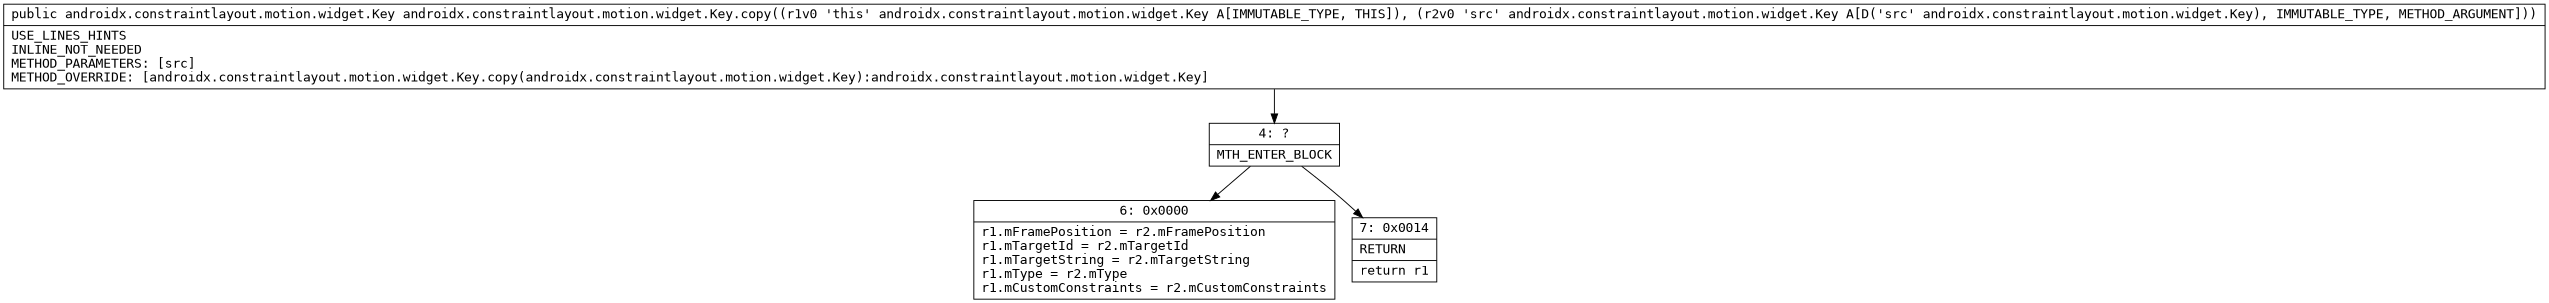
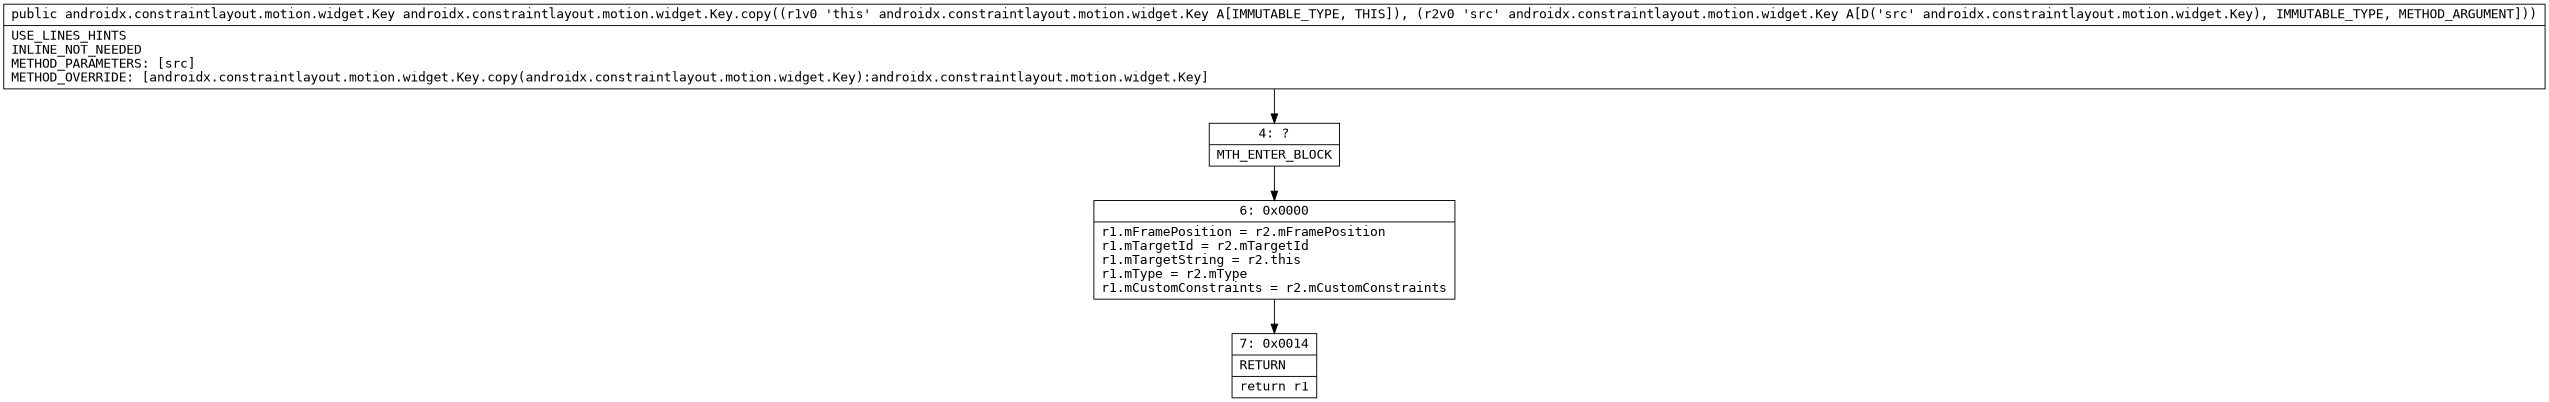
edge "4: ?" -> "7: 0x0014": now "6: 0x0000" -> "7: 0x0014"
node "6: 0x0000": text "r1.mTargetString = r2.mTargetString" -> "r1.mTargetString = r2.this"
